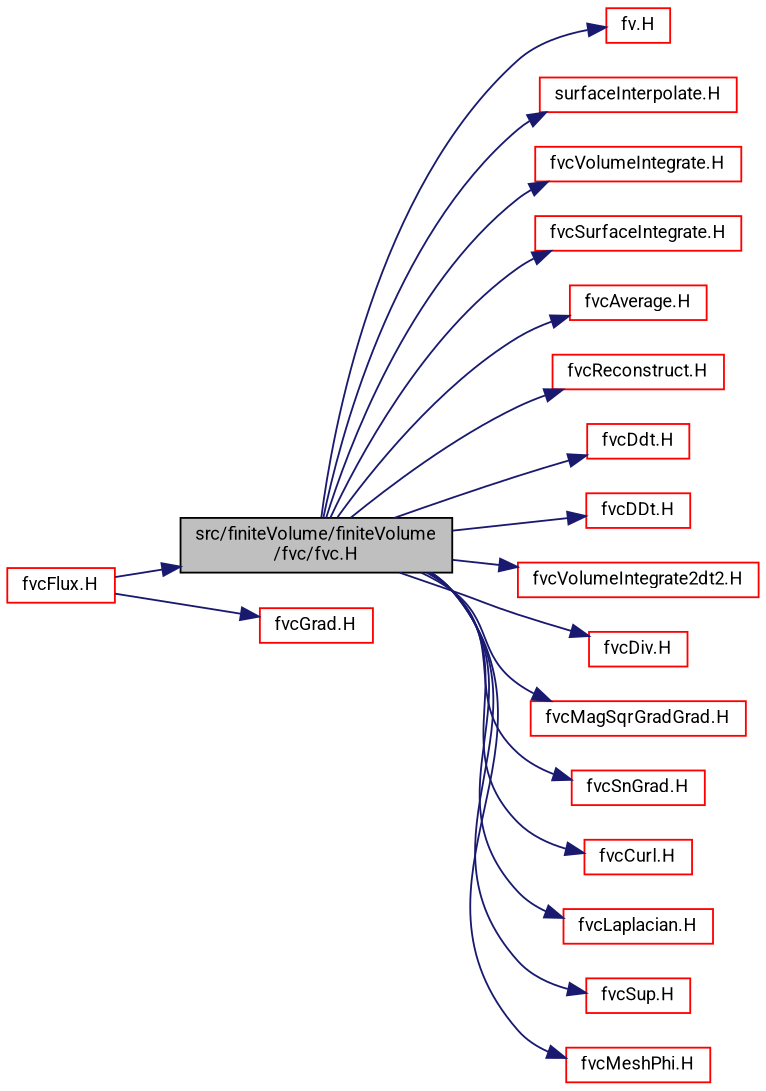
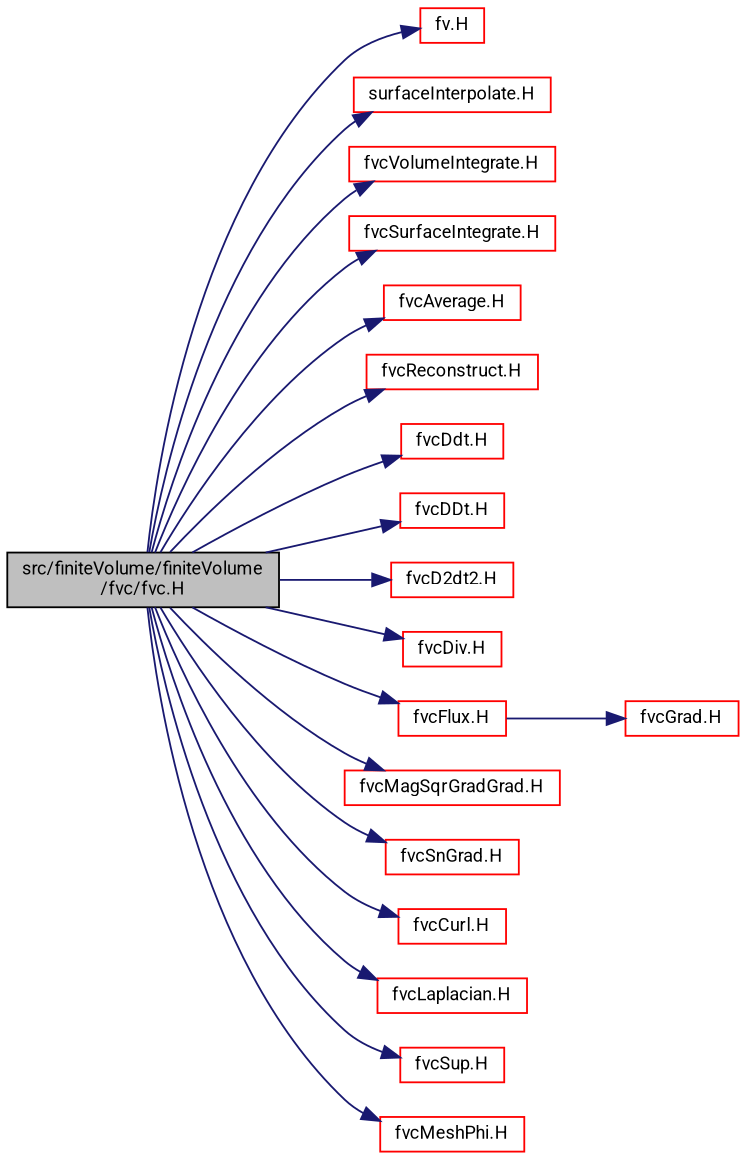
edge "fvcFlux.H" -> "src/finiteVolume/finiteVolume /fvc/fvc.H": reversed
node "fvcVolumeIntegrate2dt2.H": label "fvcVolumeIntegrate2dt2.H" -> "fvcD2dt2.H"
